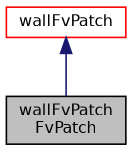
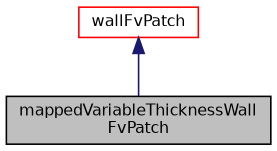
node "wallFvPatch FvPatch": label "wallFvPatch FvPatch" -> "mappedVariableThicknessWall FvPatch"
